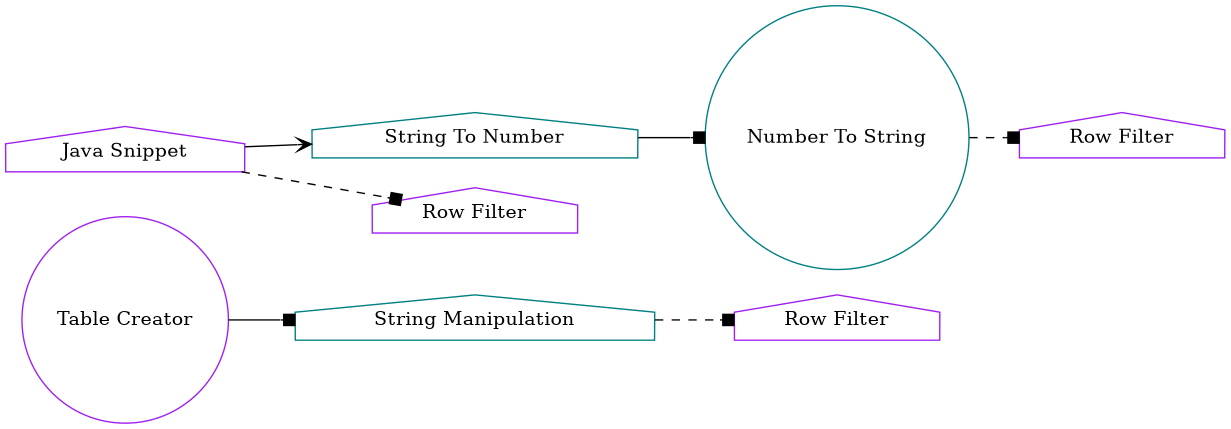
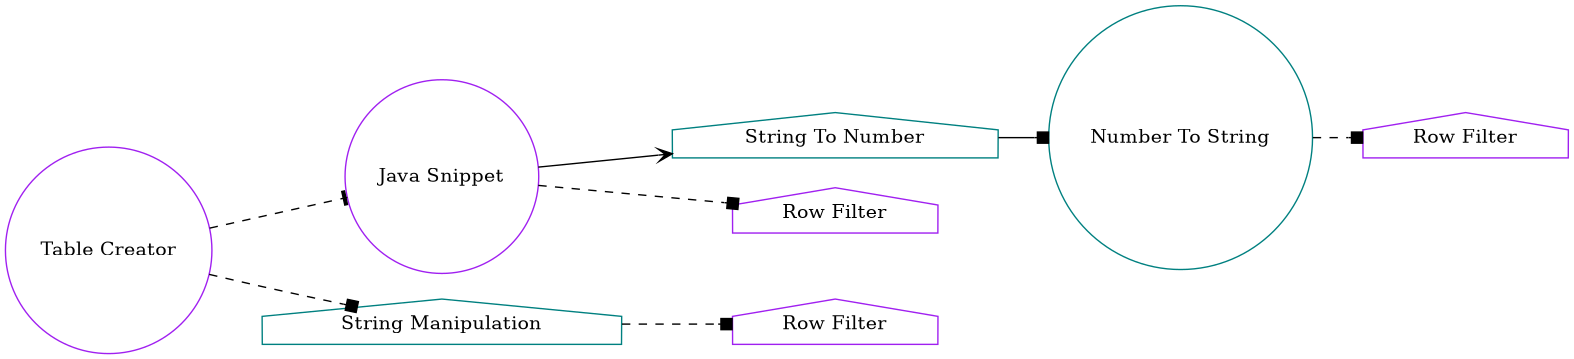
node "Java Snippet": shape house -> circle
edge "Table Creator" -> "Java Snippet": added
edge "Table Creator" -> "String Manipulation": style solid -> dashed
